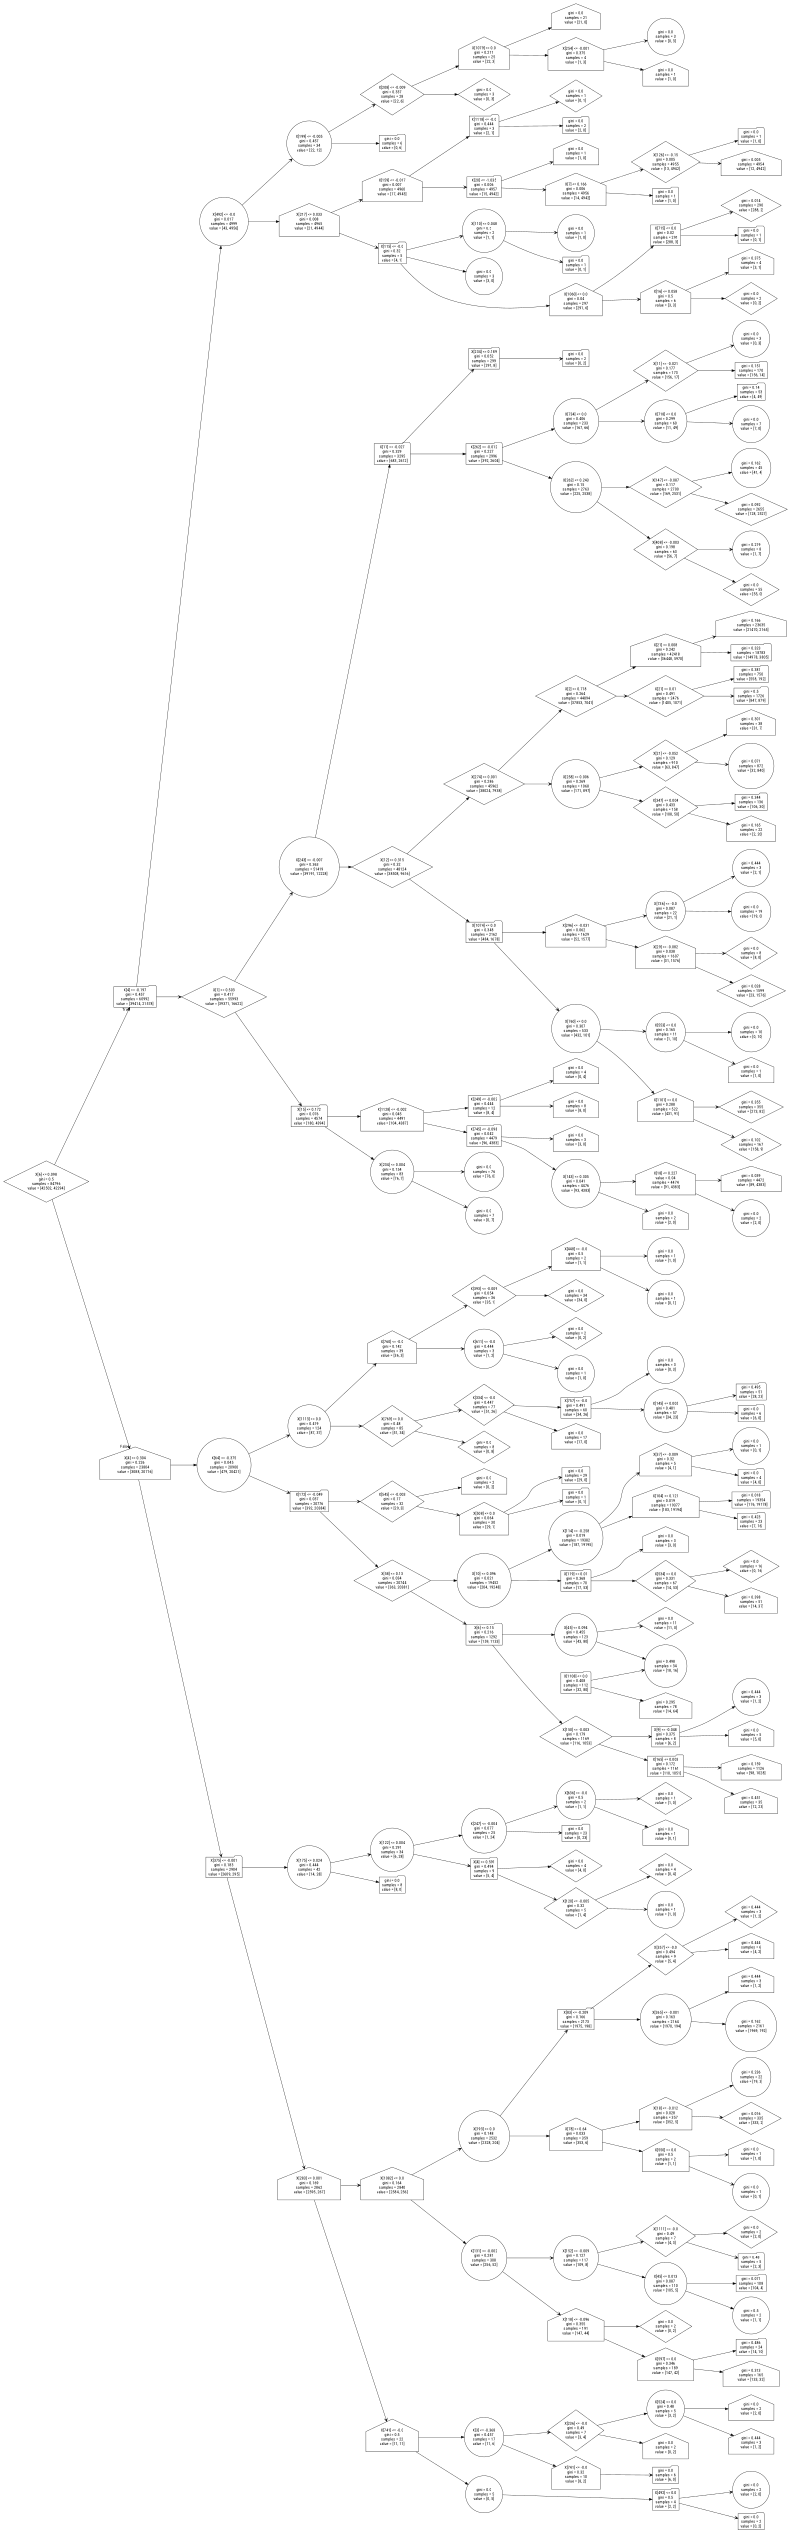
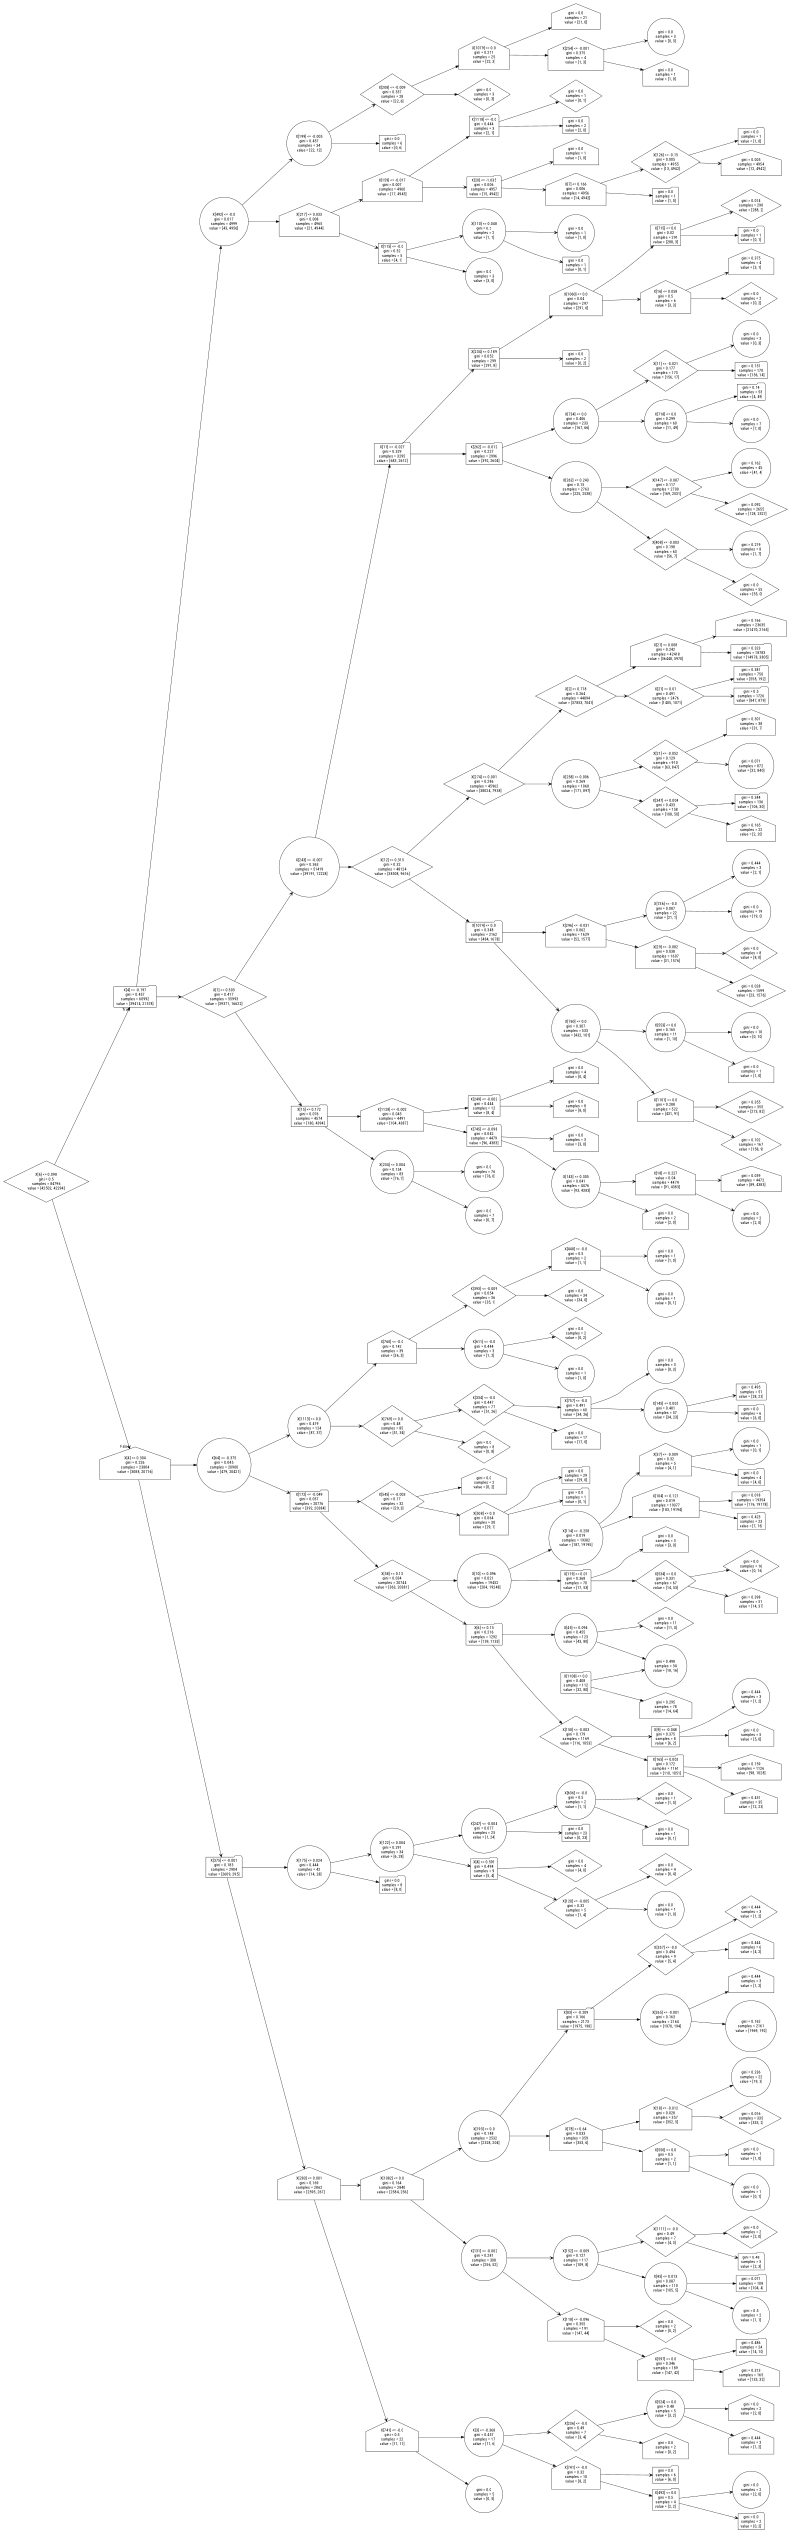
edge "X[115] <= -0.0 gini = 0.32 samples = 5 value = [4, 1]" -> "X[1060] <= 0.0 gini = 0.04 samples = 297 value = [291, 6]": now "X[234] <= 0.189 gini = 0.052 samples = 299 value = [291, 8]" -> "X[1060] <= 0.0 gini = 0.04 samples = 297 value = [291, 6]"
edge "gini = 0.0 samples = 5 value = [0, 5]" -> "X[492] <= 0.0 gini = 0.5 samples = 4 value = [2, 2]": now "X[741] <= -0.0 gini = 0.32 samples = 10 value = [8, 2]" -> "X[492] <= 0.0 gini = 0.5 samples = 4 value = [2, 2]"
